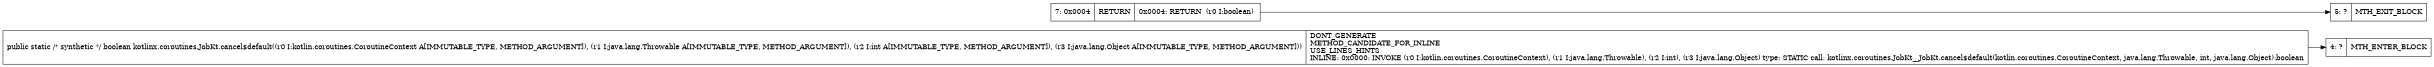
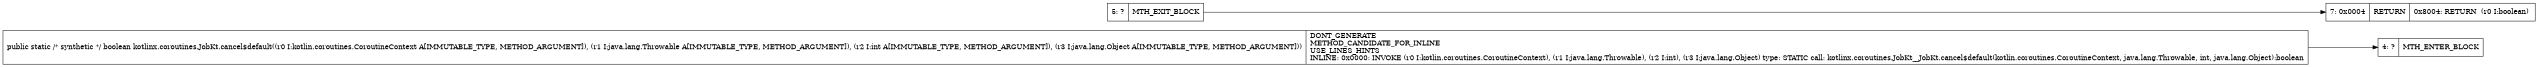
node "7: 0x0004": text "0x0004: RETURN  (r0 I:boolean)" -> "0x8004: RETURN  (r0 I:boolean)"
edge "7: 0x0004" -> "5: ?": reversed
